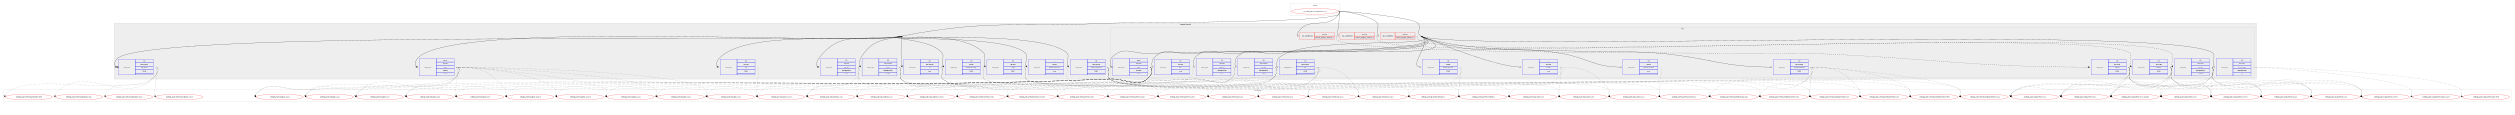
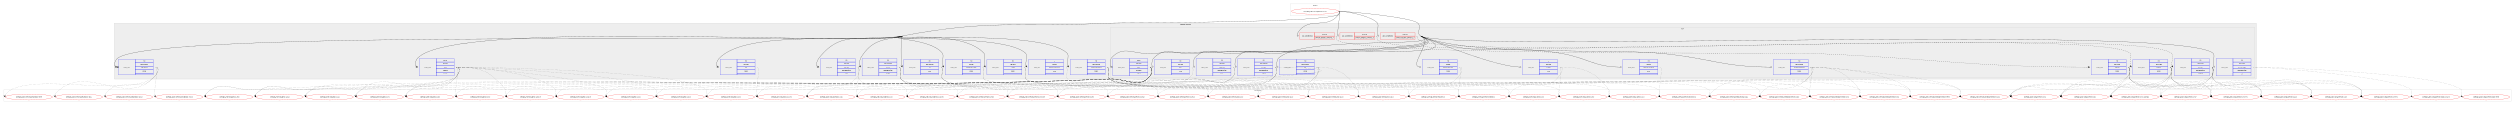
node "portage://net-libs/grpc-1.25.0": added
